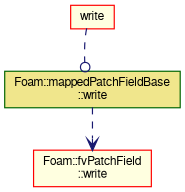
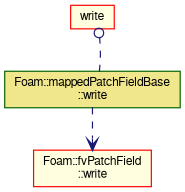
edge "write" -> "Foam::mappedPatchFieldBase ::write": reversed
